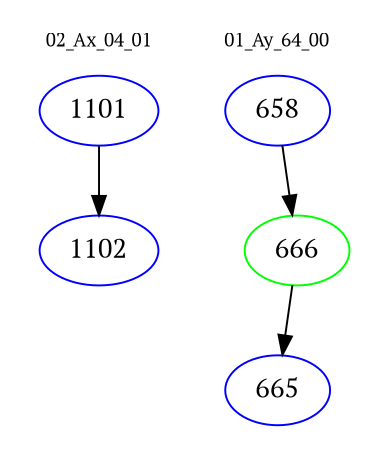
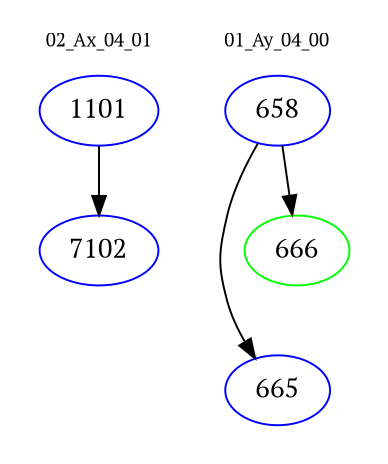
cluster "01_Ay_64_00": label "01_Ay_64_00" -> "01_Ay_04_00"
node "1102": label "1102" -> "7102"
edge "666" -> "665": now "658" -> "665"
